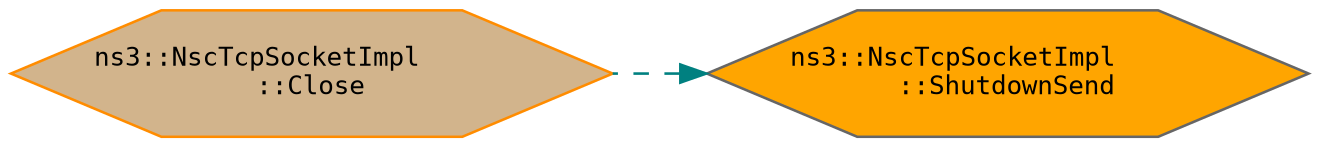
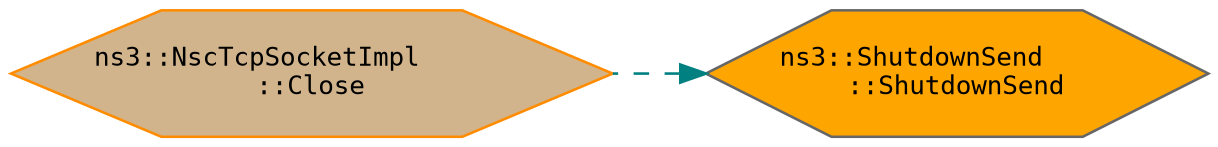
node "ns3::NscTcpSocketImpl ::ShutdownSend": label "ns3::NscTcpSocketImpl ::ShutdownSend" -> "ns3::ShutdownSend ::ShutdownSend"
